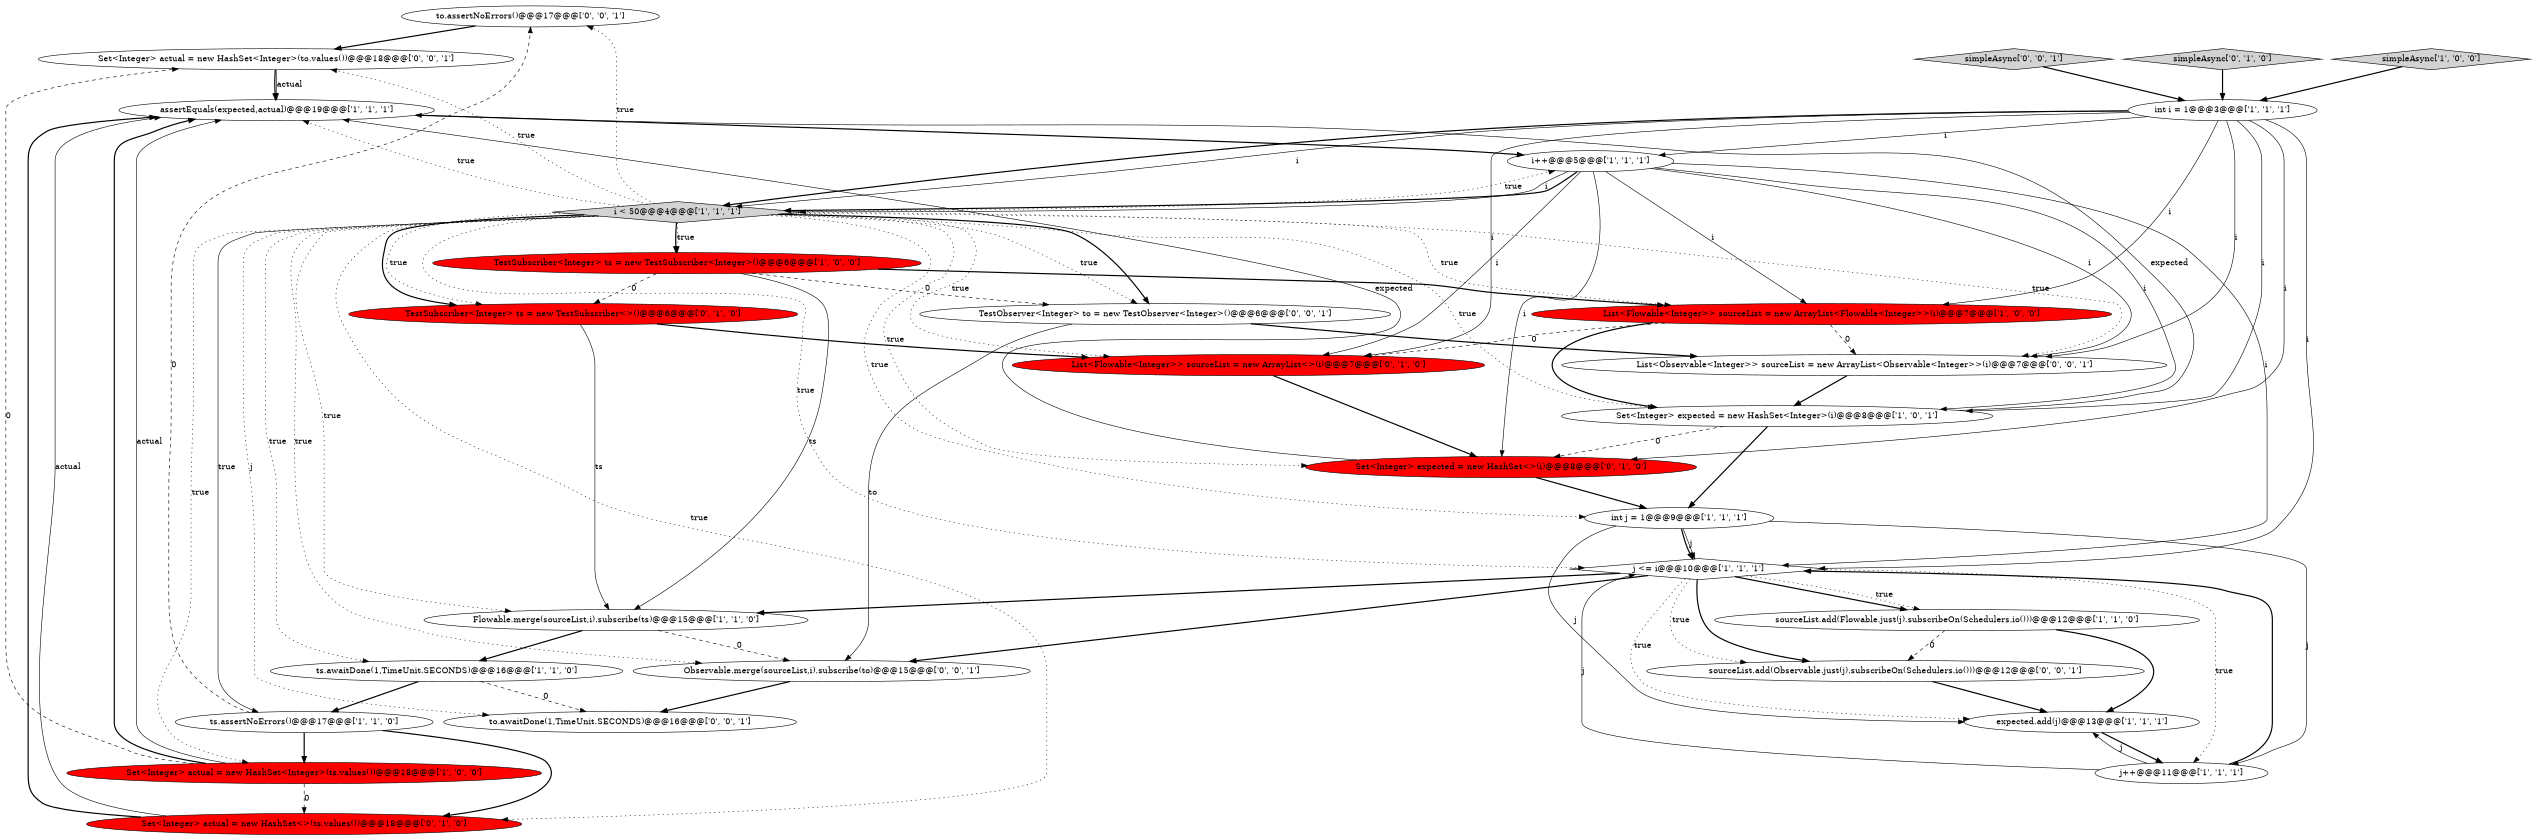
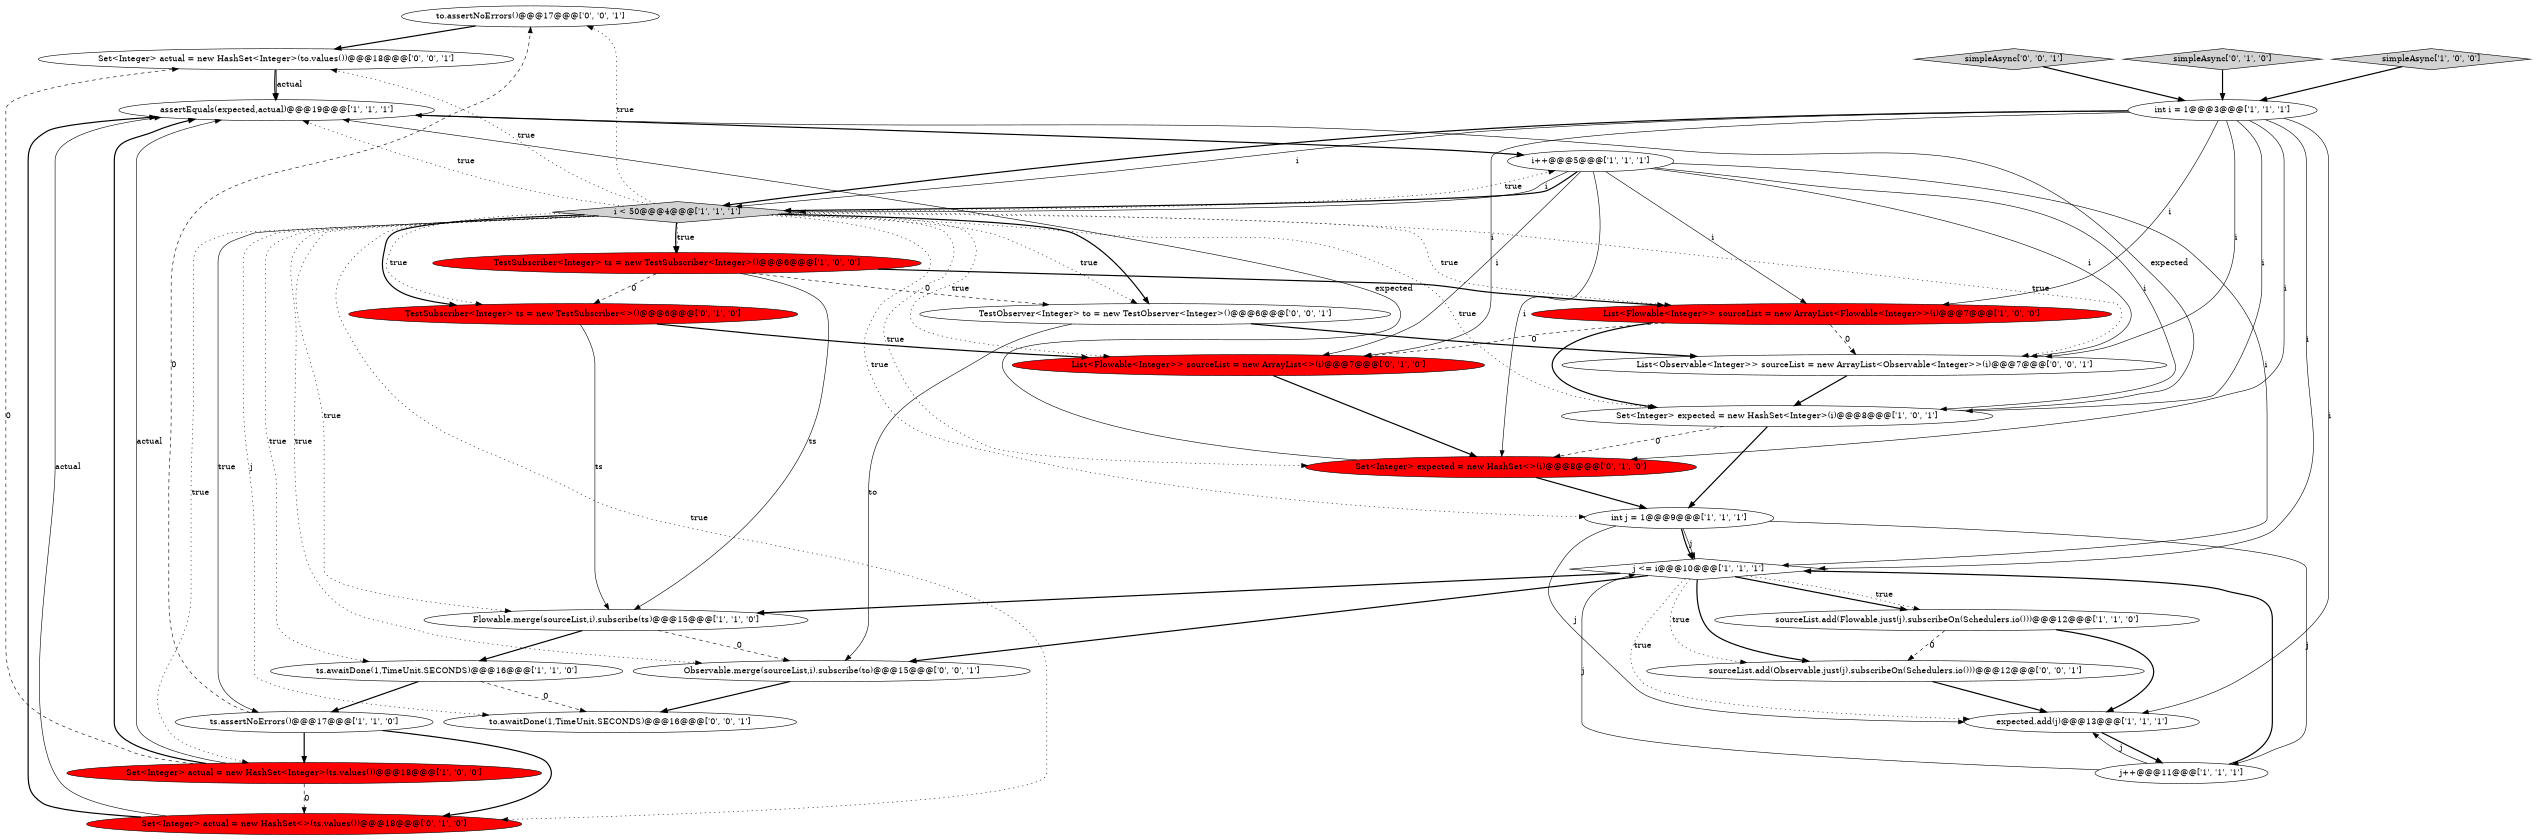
edge "int i = 1@@@3@@@['1', '1', '1']" -> "i++@@@5@@@['1', '1', '1']": now "int i = 1@@@3@@@['1', '1', '1']" -> "expected.add(j)@@@13@@@['1', '1', '1']"
edge "i < 50@@@4@@@['1', '1', '1']" -> "j <= i@@@10@@@['1', '1', '1']": removed, label "true"
edge "j <= i@@@10@@@['1', '1', '1']" -> "j++@@@11@@@['1', '1', '1']": removed, label "true"
